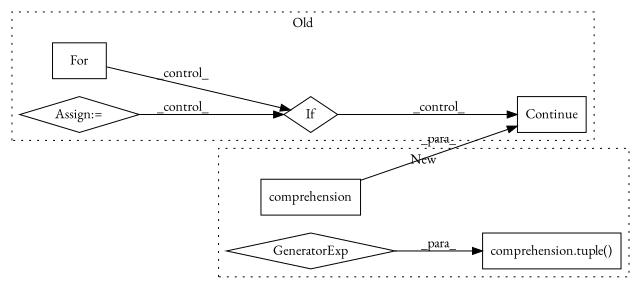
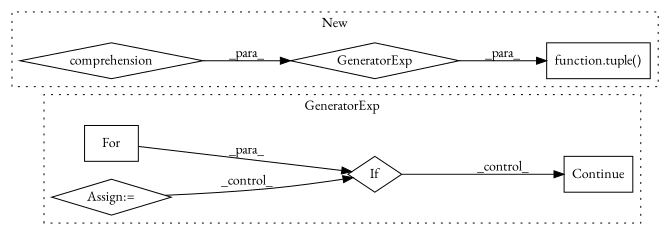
cluster "Old": label "Old" -> "GeneratorExp"
edge "For" -> "If": label "_control_" -> "_para_"
edge "comprehension" -> "Continue": now "comprehension" -> "GeneratorExp"
node "comprehension": shape box -> diamond
node "comprehension.tuple()": label "comprehension.tuple()" -> "function.tuple()"
